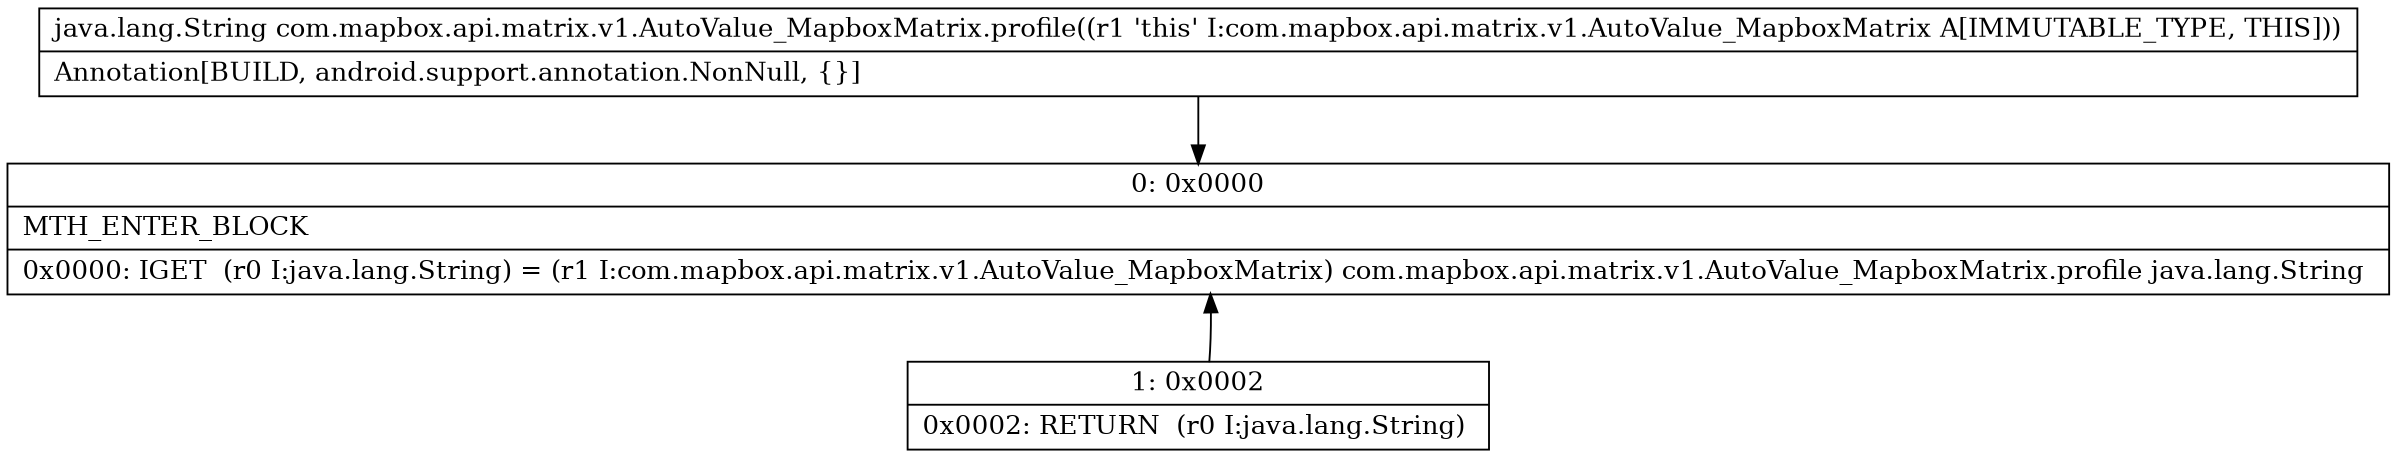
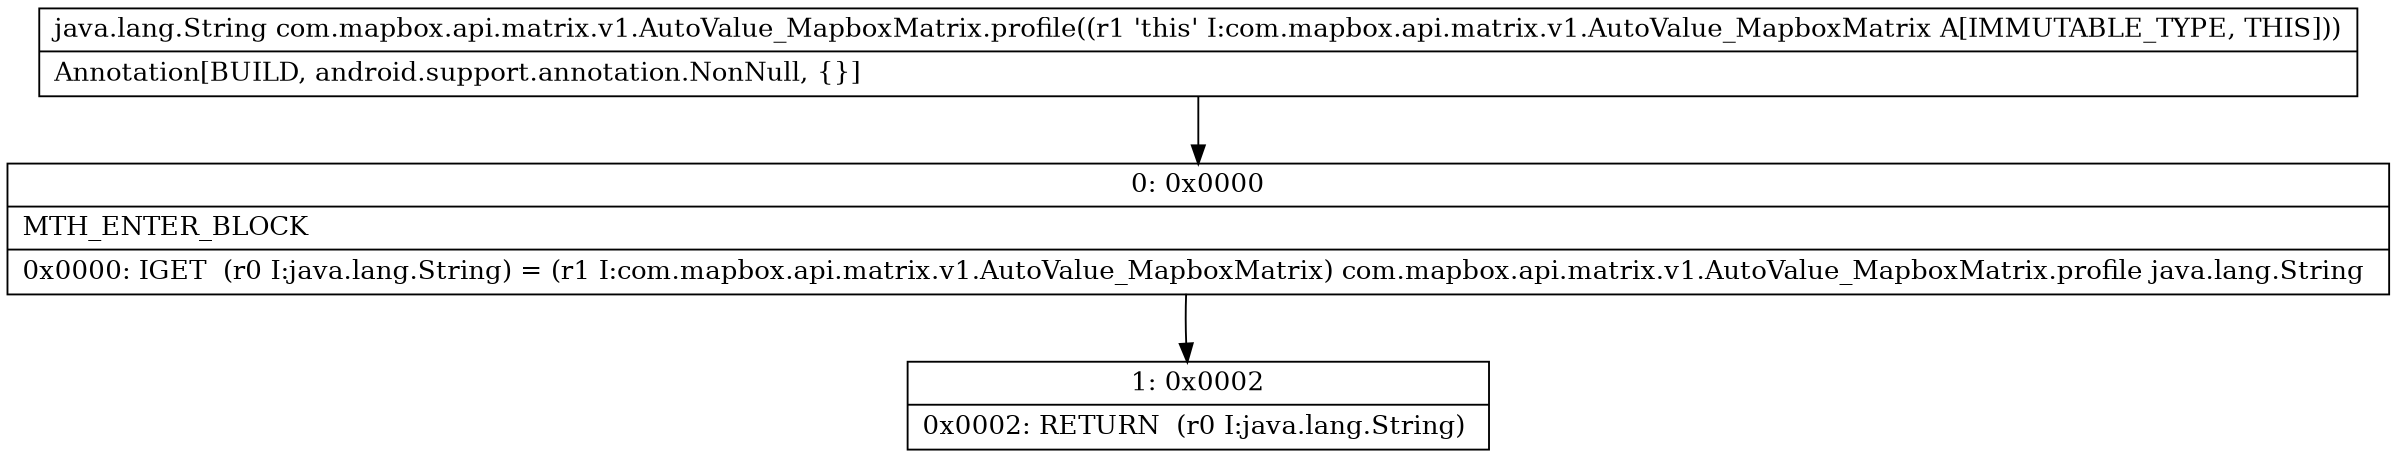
edge "1: 0x0002" -> "0: 0x0000": reversed
